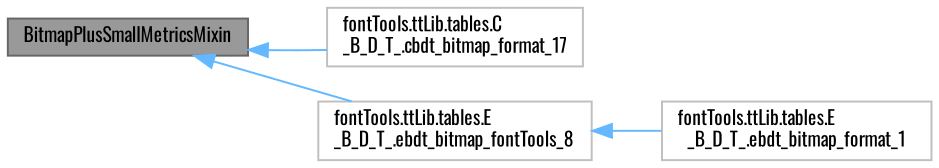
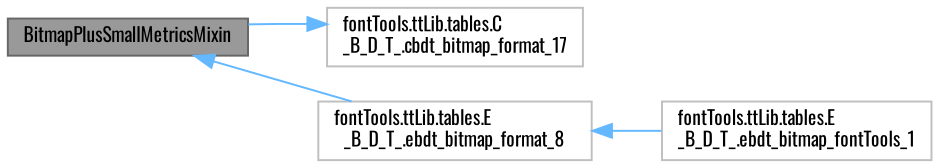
edge "fontTools.ttLib.tables.C _B_D_T_.cbdt_bitmap_format_17" -> "BitmapPlusSmallMetricsMixin": reversed
node "fontTools.ttLib.tables.E _B_D_T_.ebdt_bitmap_fontTools_8": label "fontTools.ttLib.tables.E _B_D_T_.ebdt_bitmap_fontTools_8" -> "fontTools.ttLib.tables.E _B_D_T_.ebdt_bitmap_format_8"
node "fontTools.ttLib.tables.E _B_D_T_.ebdt_bitmap_format_1": label "fontTools.ttLib.tables.E _B_D_T_.ebdt_bitmap_format_1" -> "fontTools.ttLib.tables.E _B_D_T_.ebdt_bitmap_fontTools_1"
